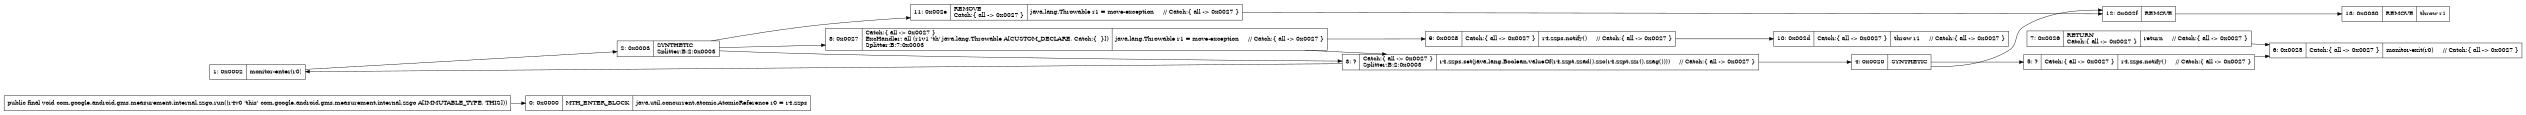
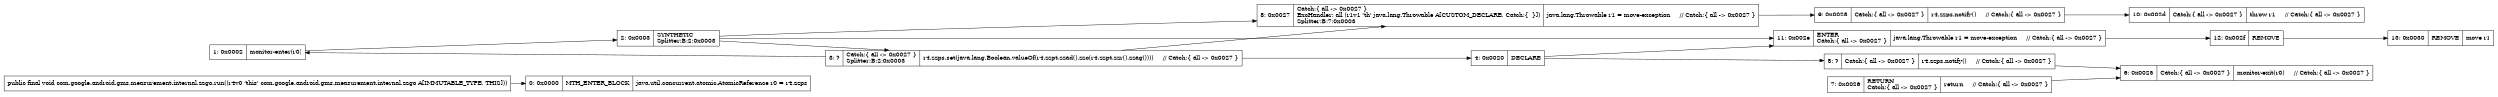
node "11: 0x002e": text "REMOVE" -> "ENTER"
node "13: 0x0030": text "throw r1" -> "move r1"
edge "4: 0x0020" -> "12: 0x002f": now "4: 0x0020" -> "11: 0x002e"
edge "8: 0x0027" -> "3: ?": reversed
node "4: 0x0020": text "SYNTHETIC" -> "DECLARE"
